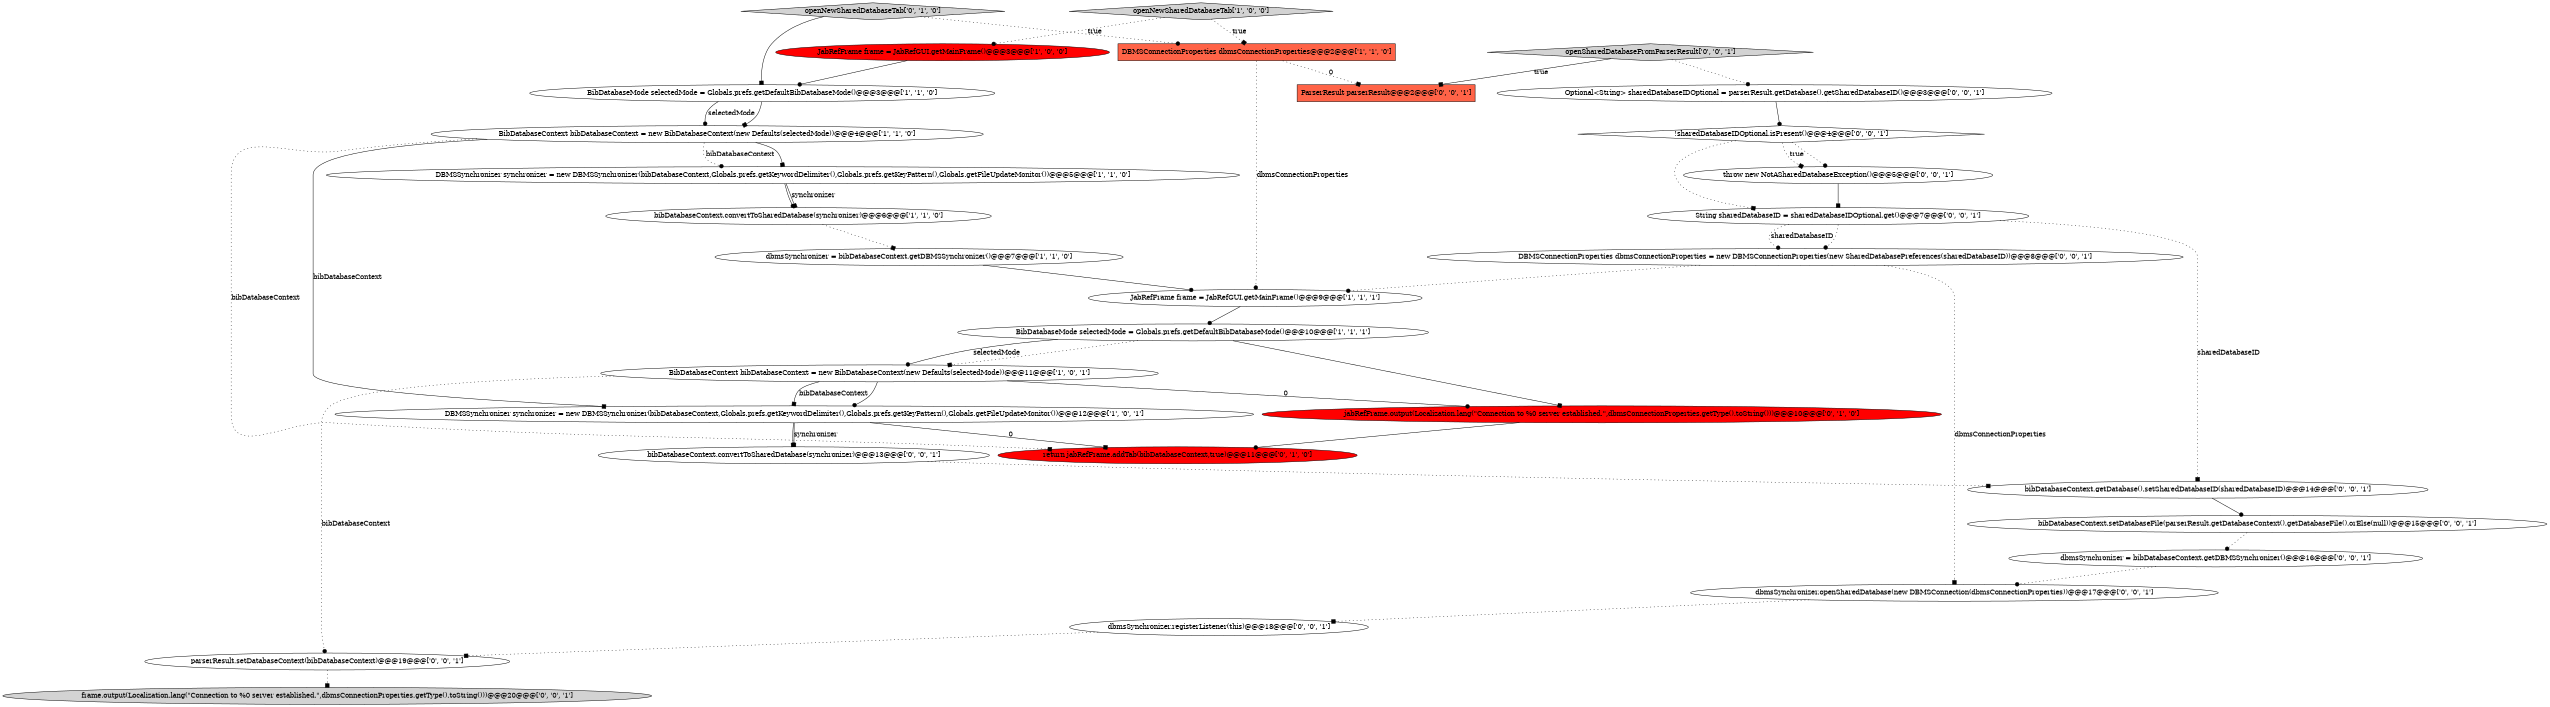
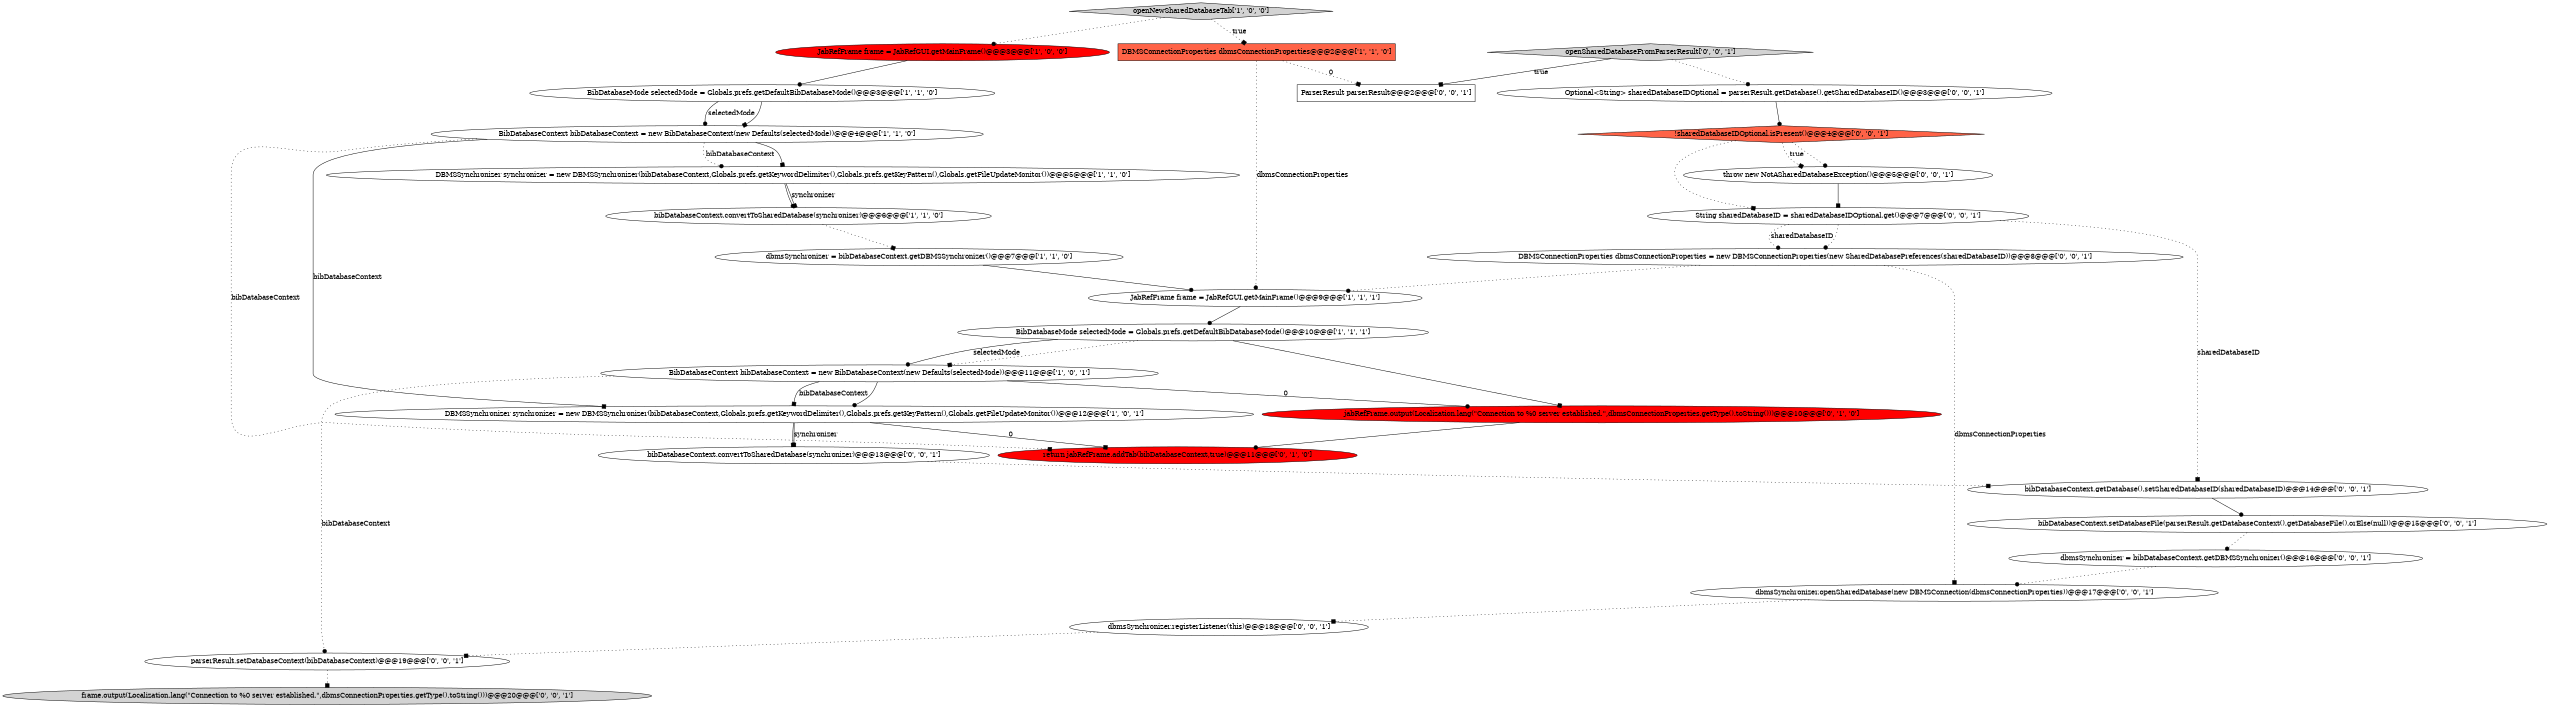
node "openNewSharedDatabaseTab['0', '1', '0']": removed
node "ParserResult parserResult@@@2@@@['0', '0', '1']": fillcolor tomato -> white
node "!sharedDatabaseIDOptional.isPresent()@@@4@@@['0', '0', '1']": fillcolor white -> tomato
